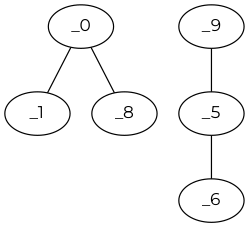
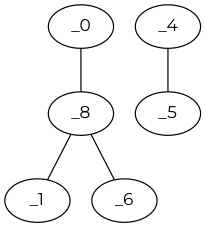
node "_9": label "_9" -> "_4"
edge "_0" -- "_1": now "_8" -- "_1"
edge "_5" -- "_6": now "_8" -- "_6"
